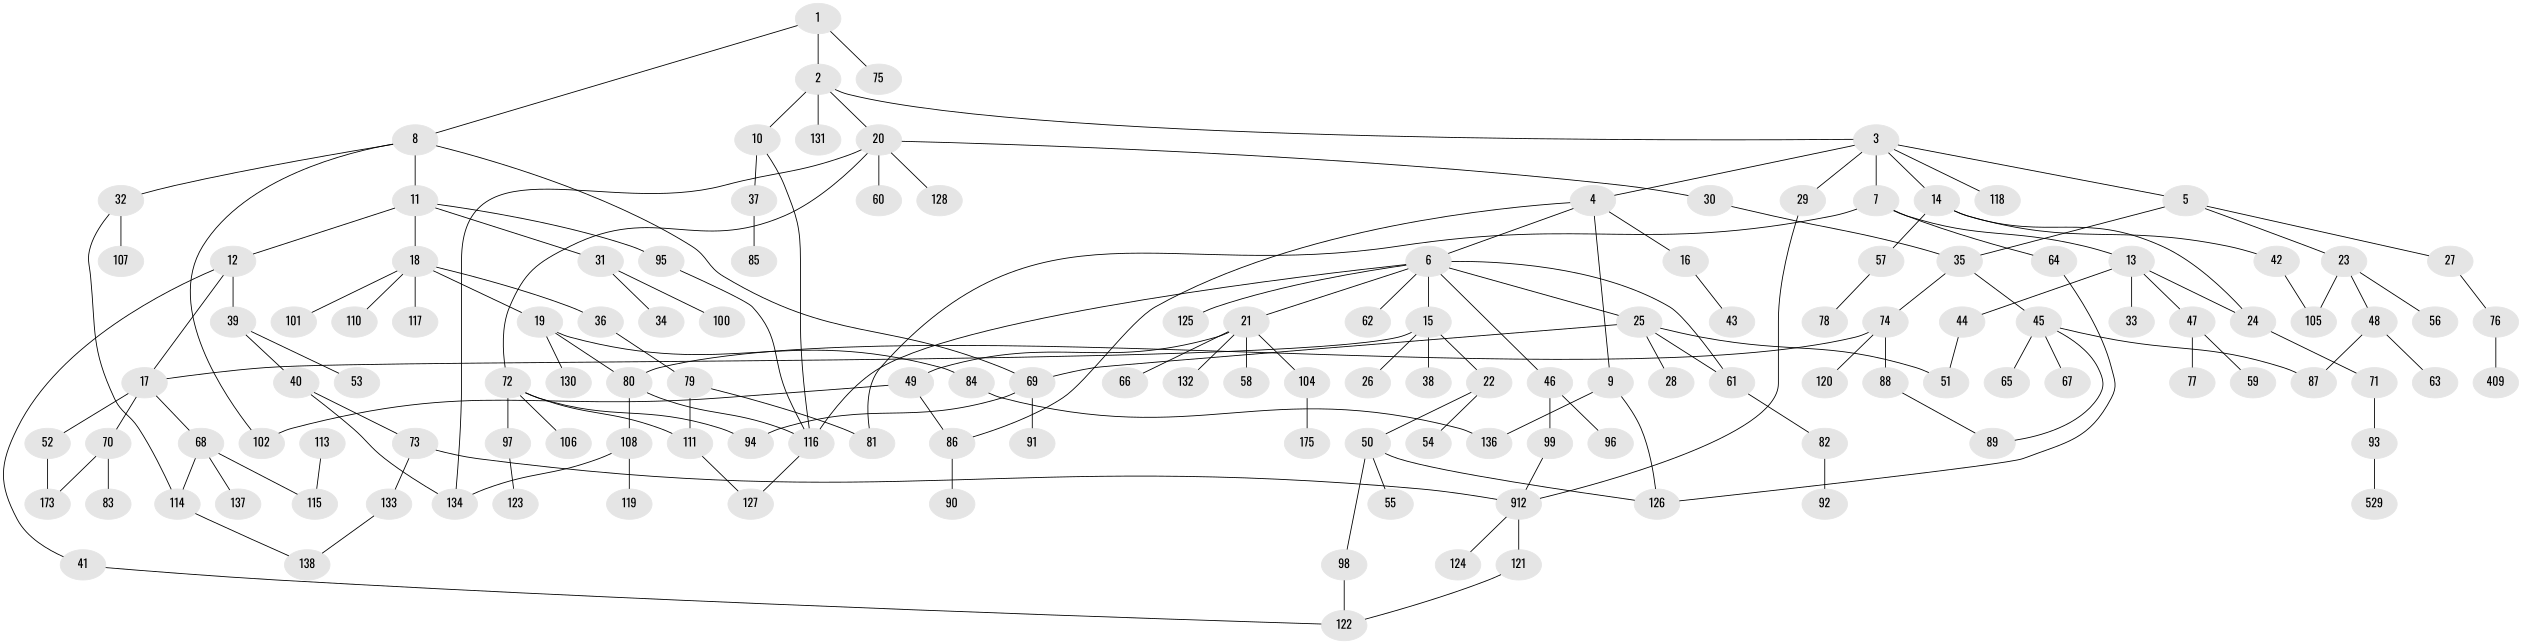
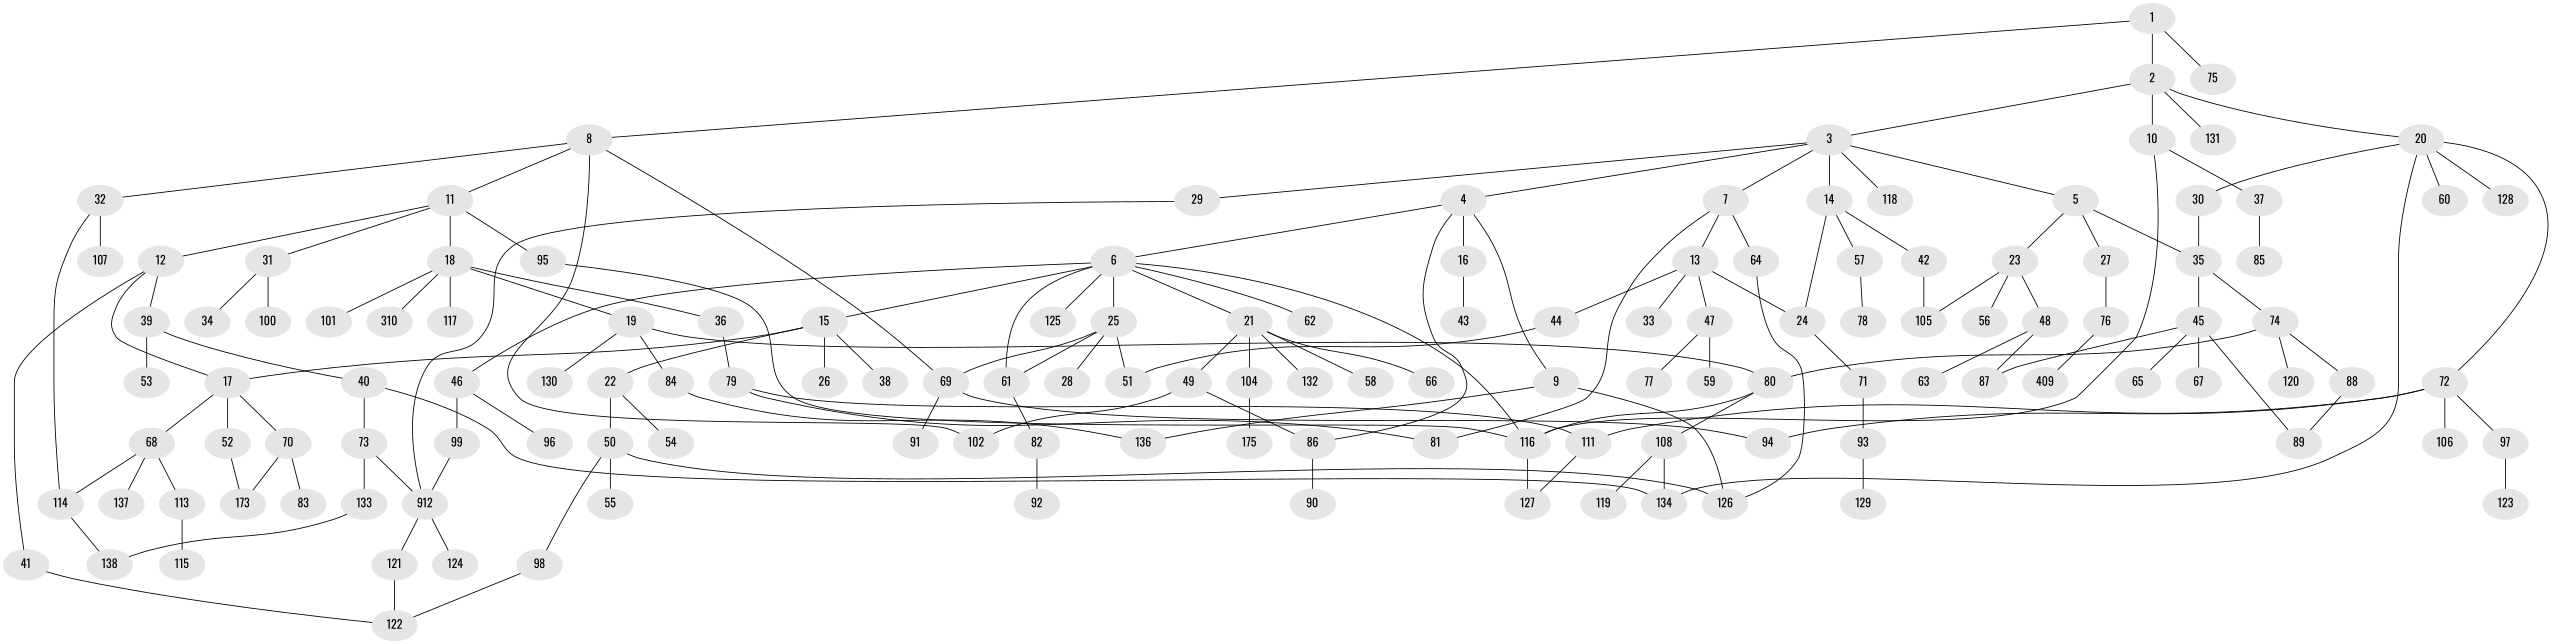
node "110": label "110" -> "310"
edge "68" -- "115": now "68" -- "113"
node "529": label "529" -> "129"
